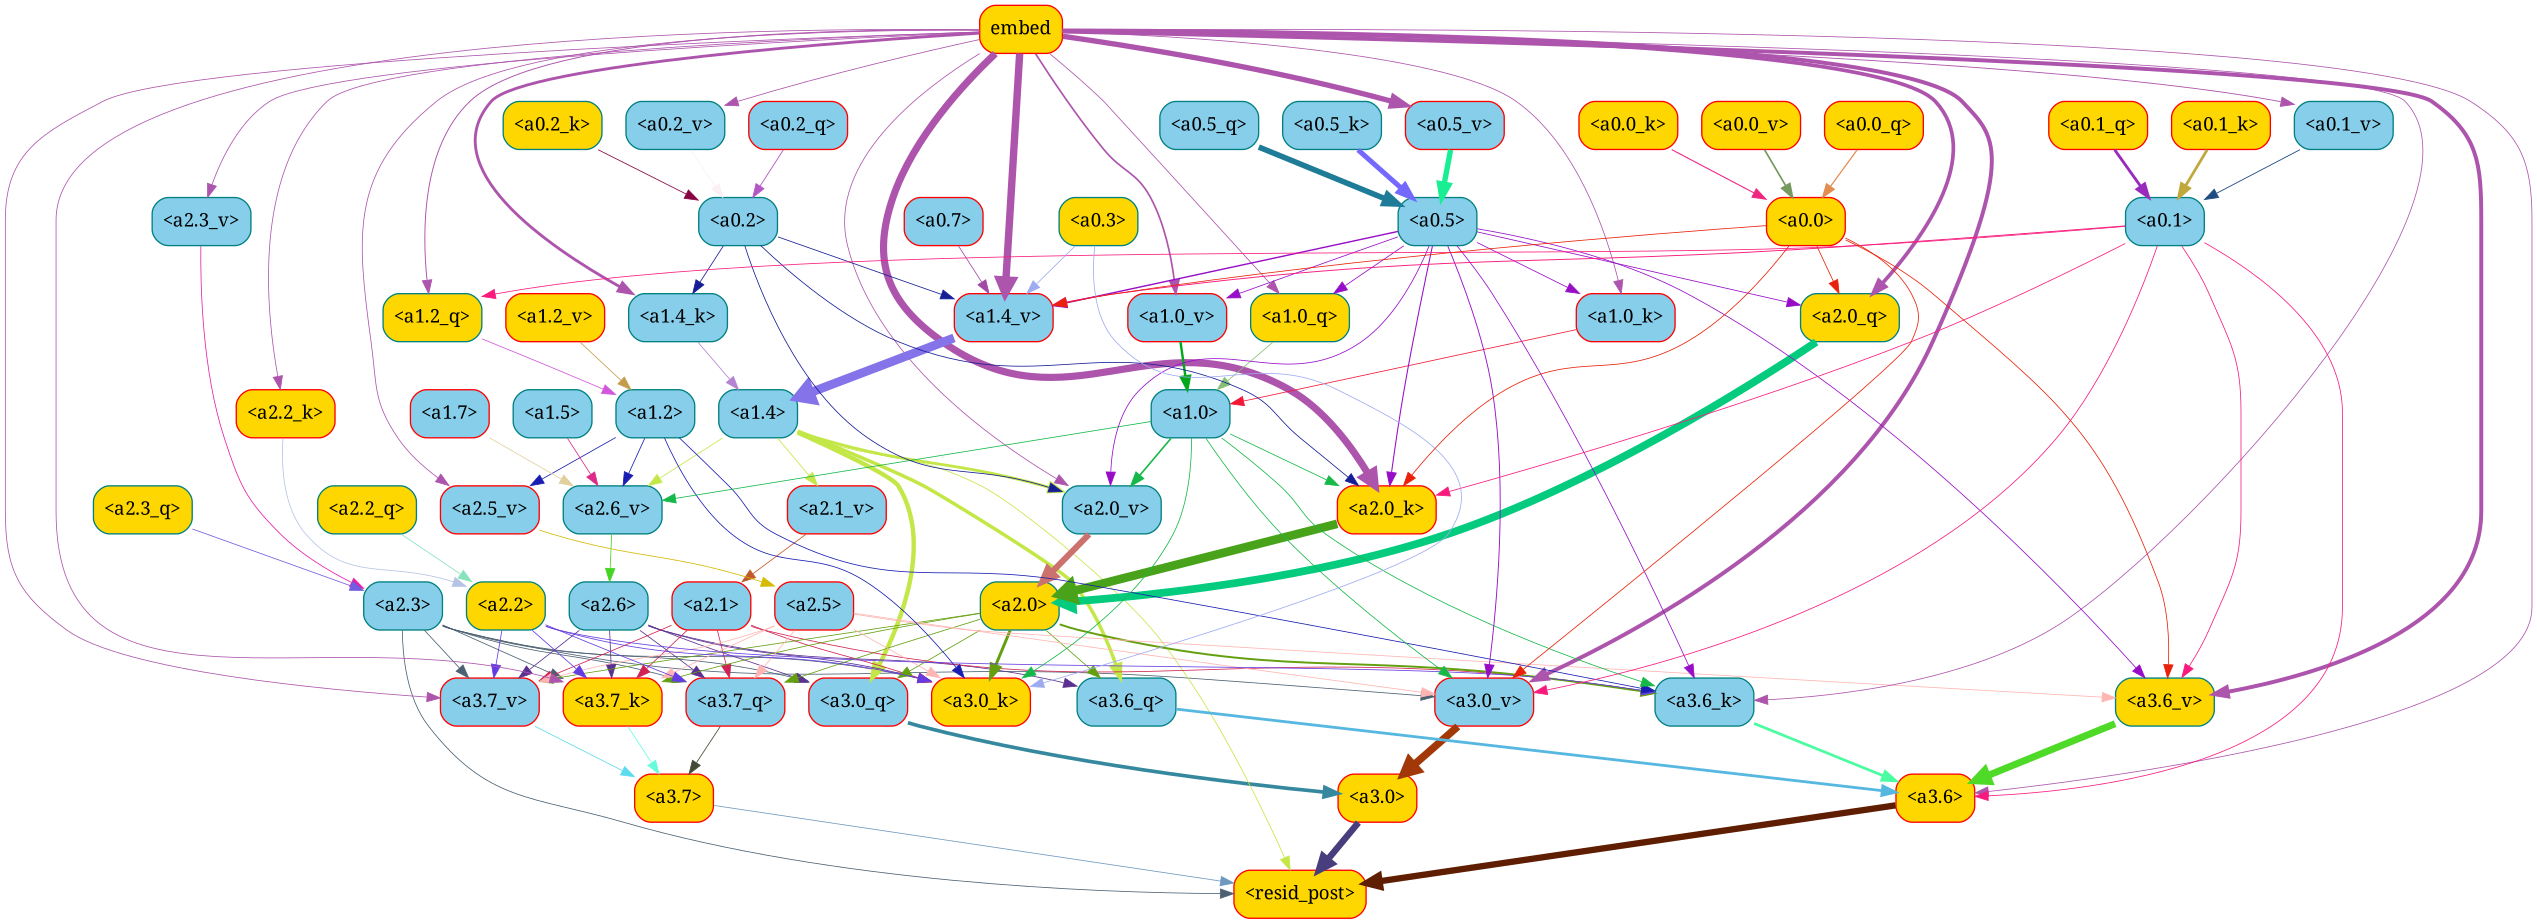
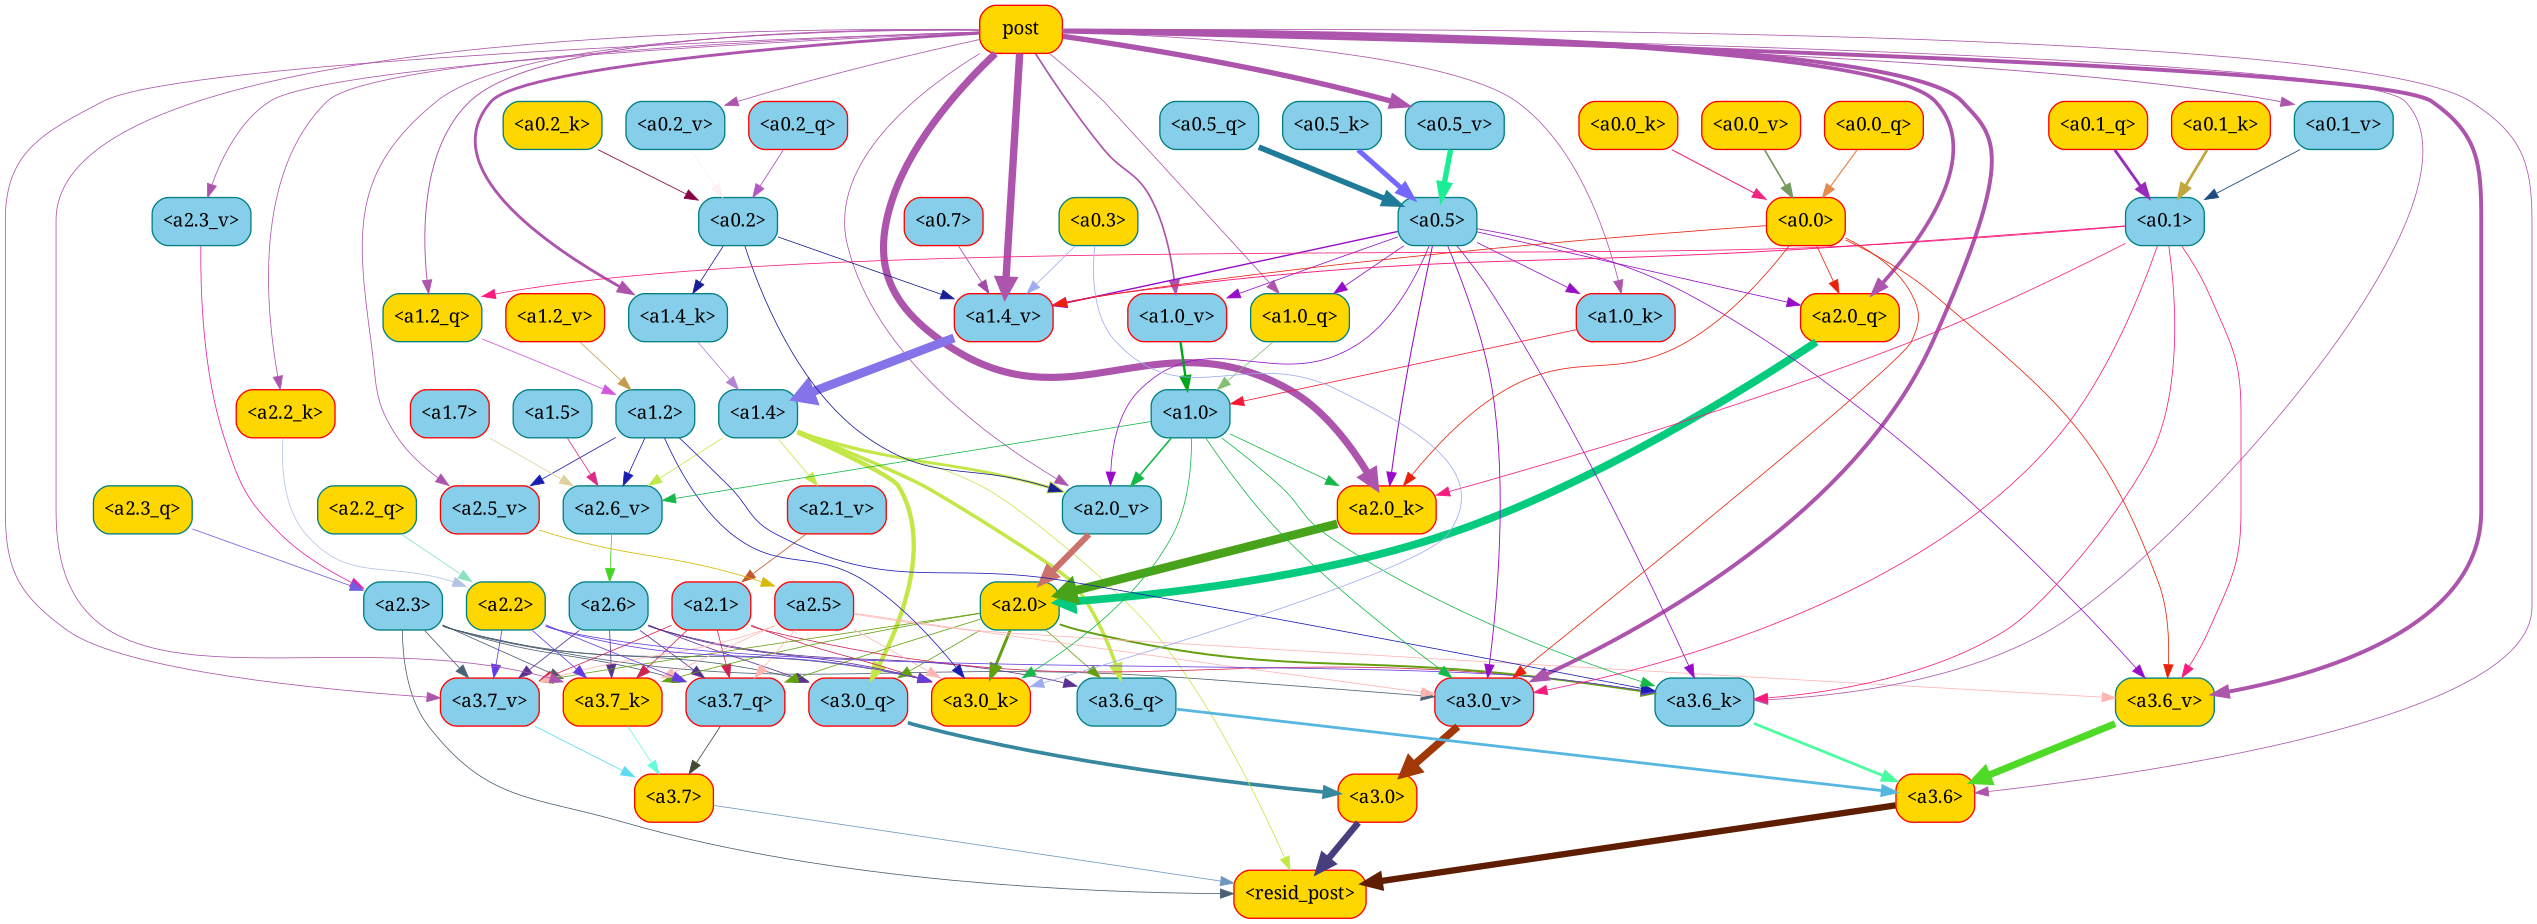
node "embed": label "embed" -> "post"
node "<a0.5_v>": color red -> teal
node "<a2.0_q>": color teal -> red
edge "<a0.2>" -> "<a2.0_k>": removed
edge "<a0.1>" -> "<a3.6>": now "<a0.1>" -> "<a3.6_k>"
